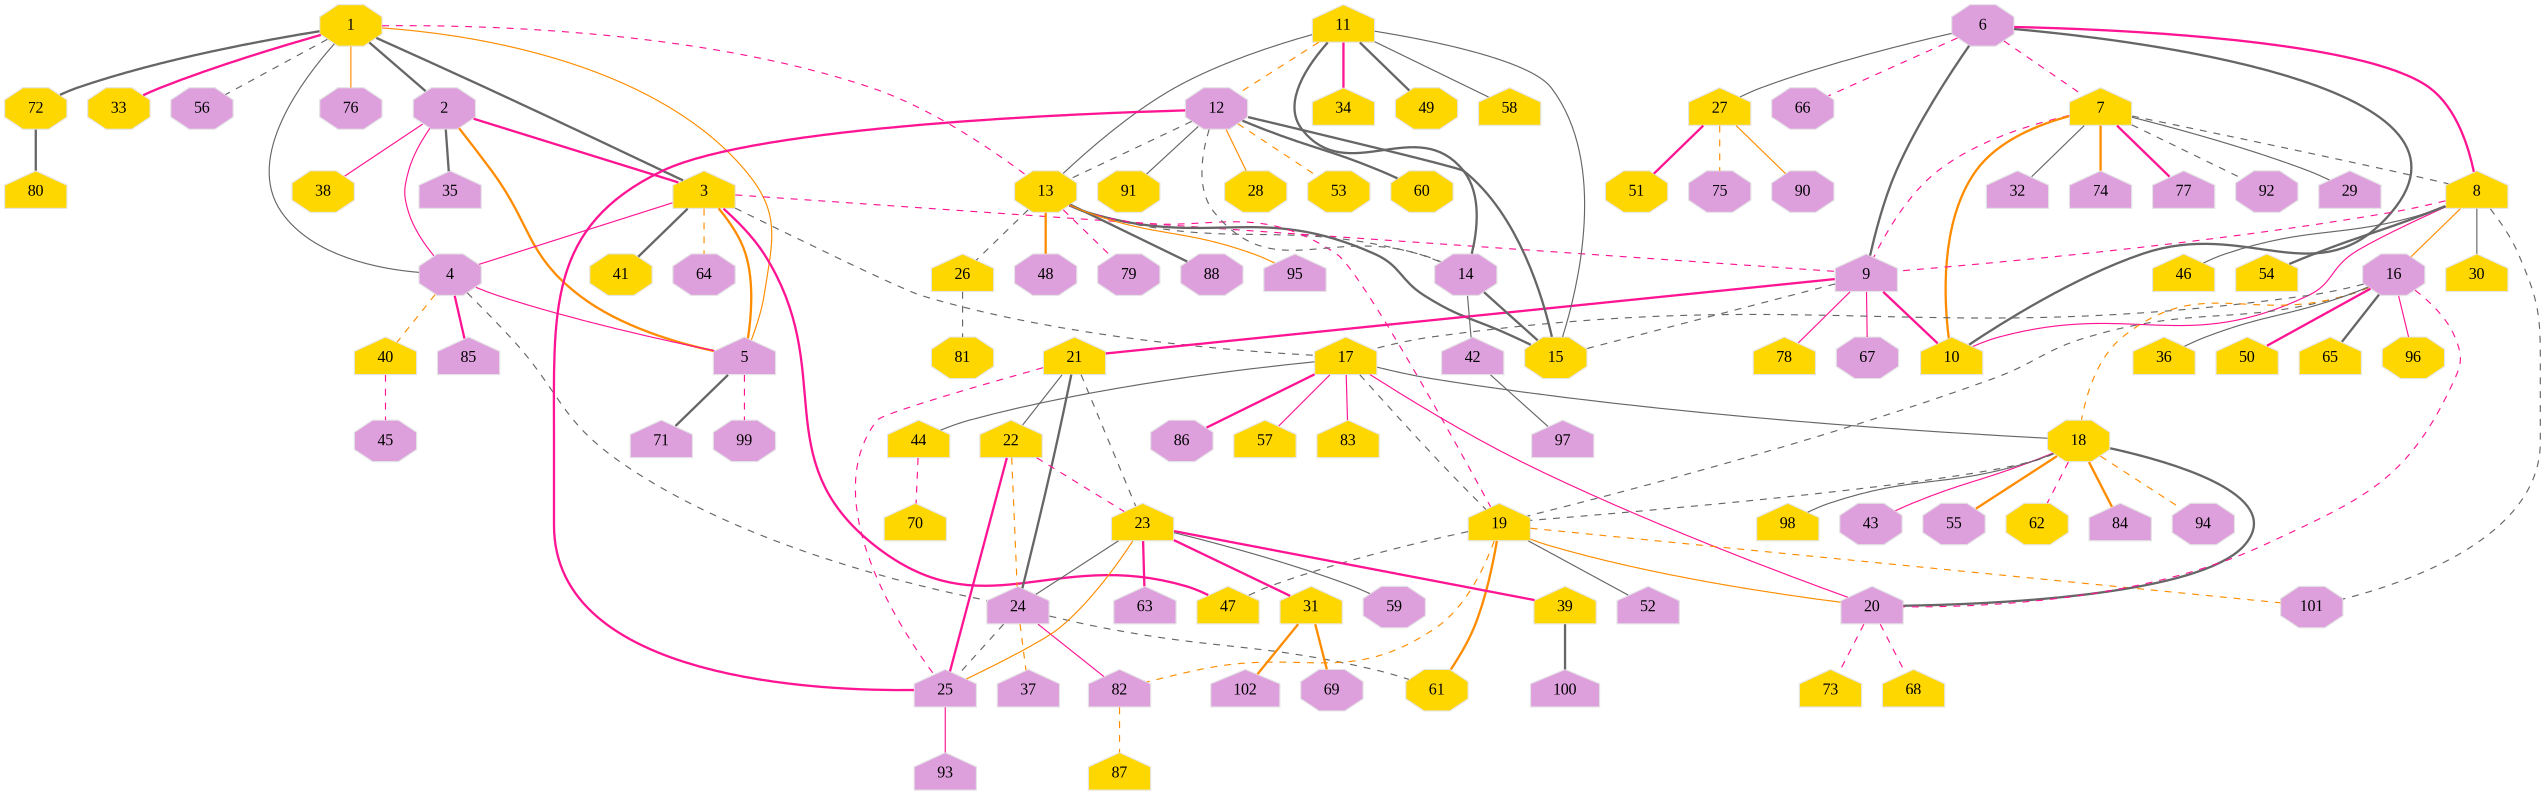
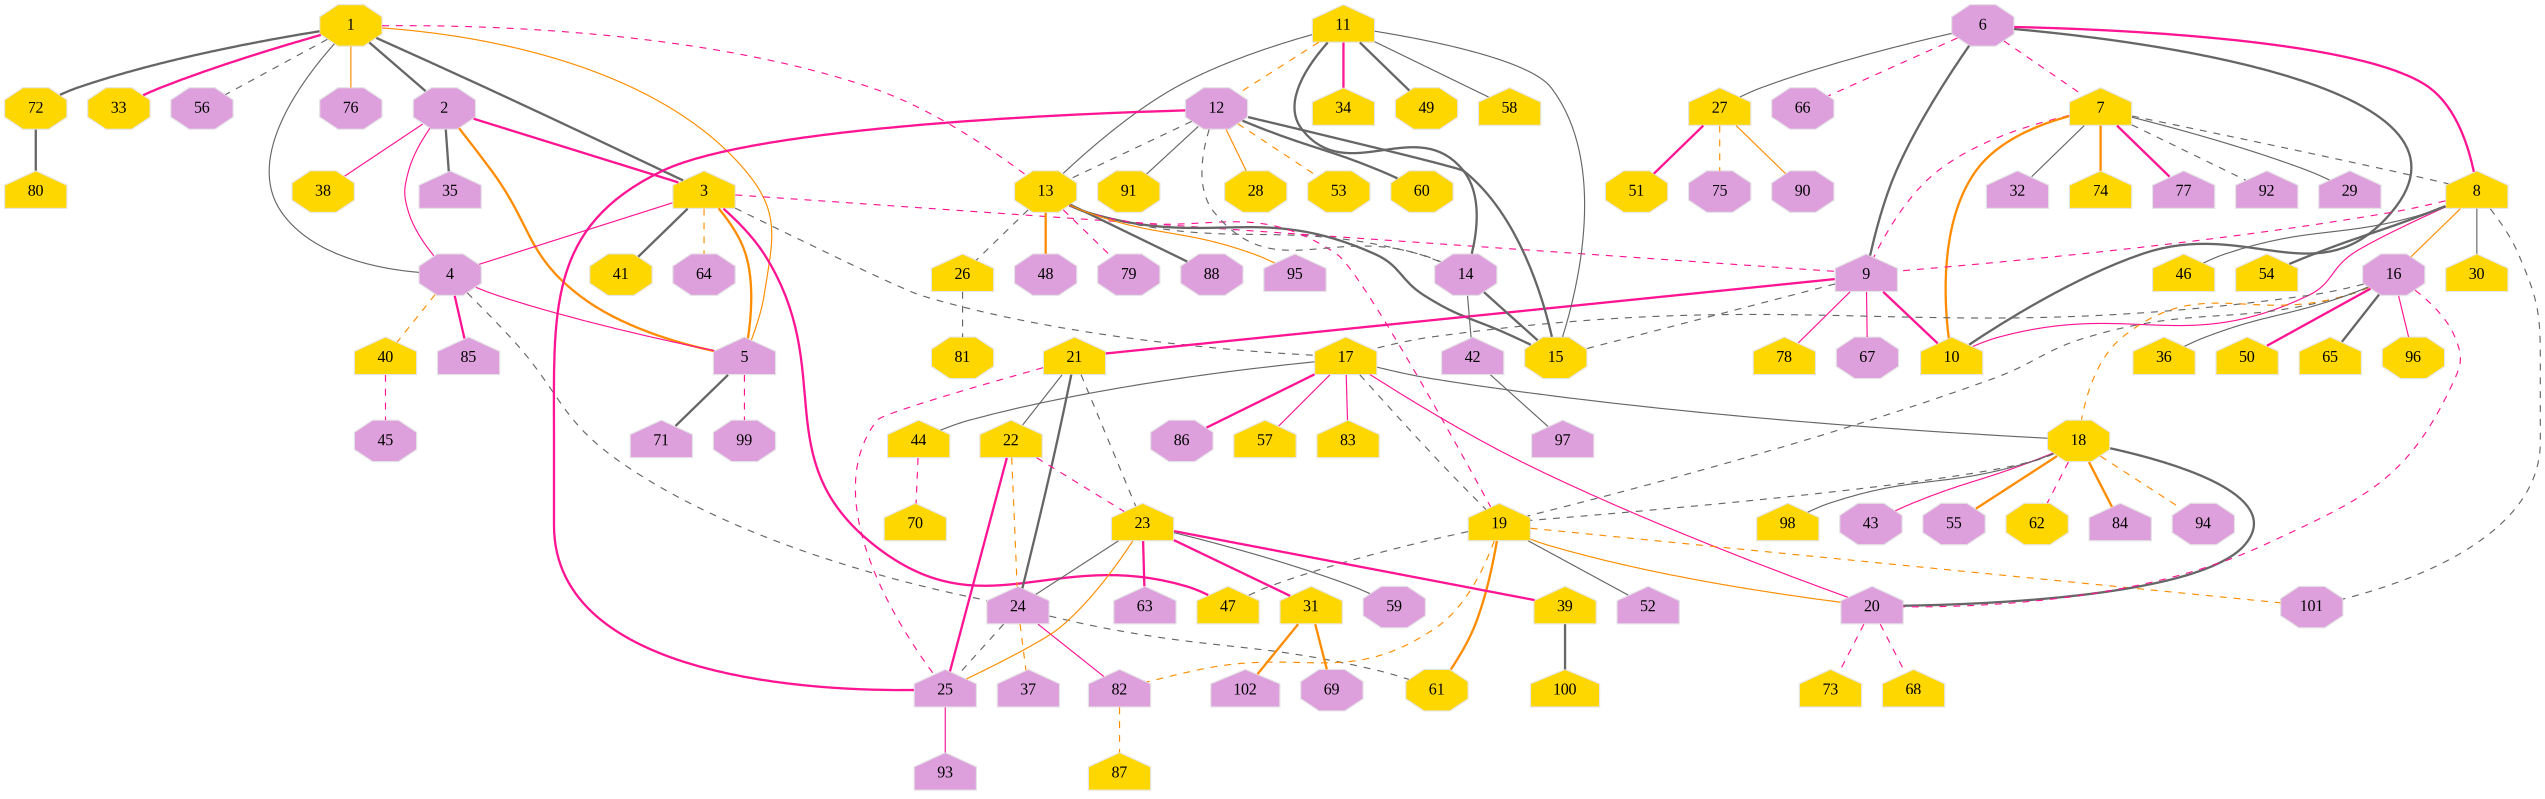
node "74": fillcolor plum -> gold
node "92": shape octagon -> house
node "100": fillcolor plum -> gold
